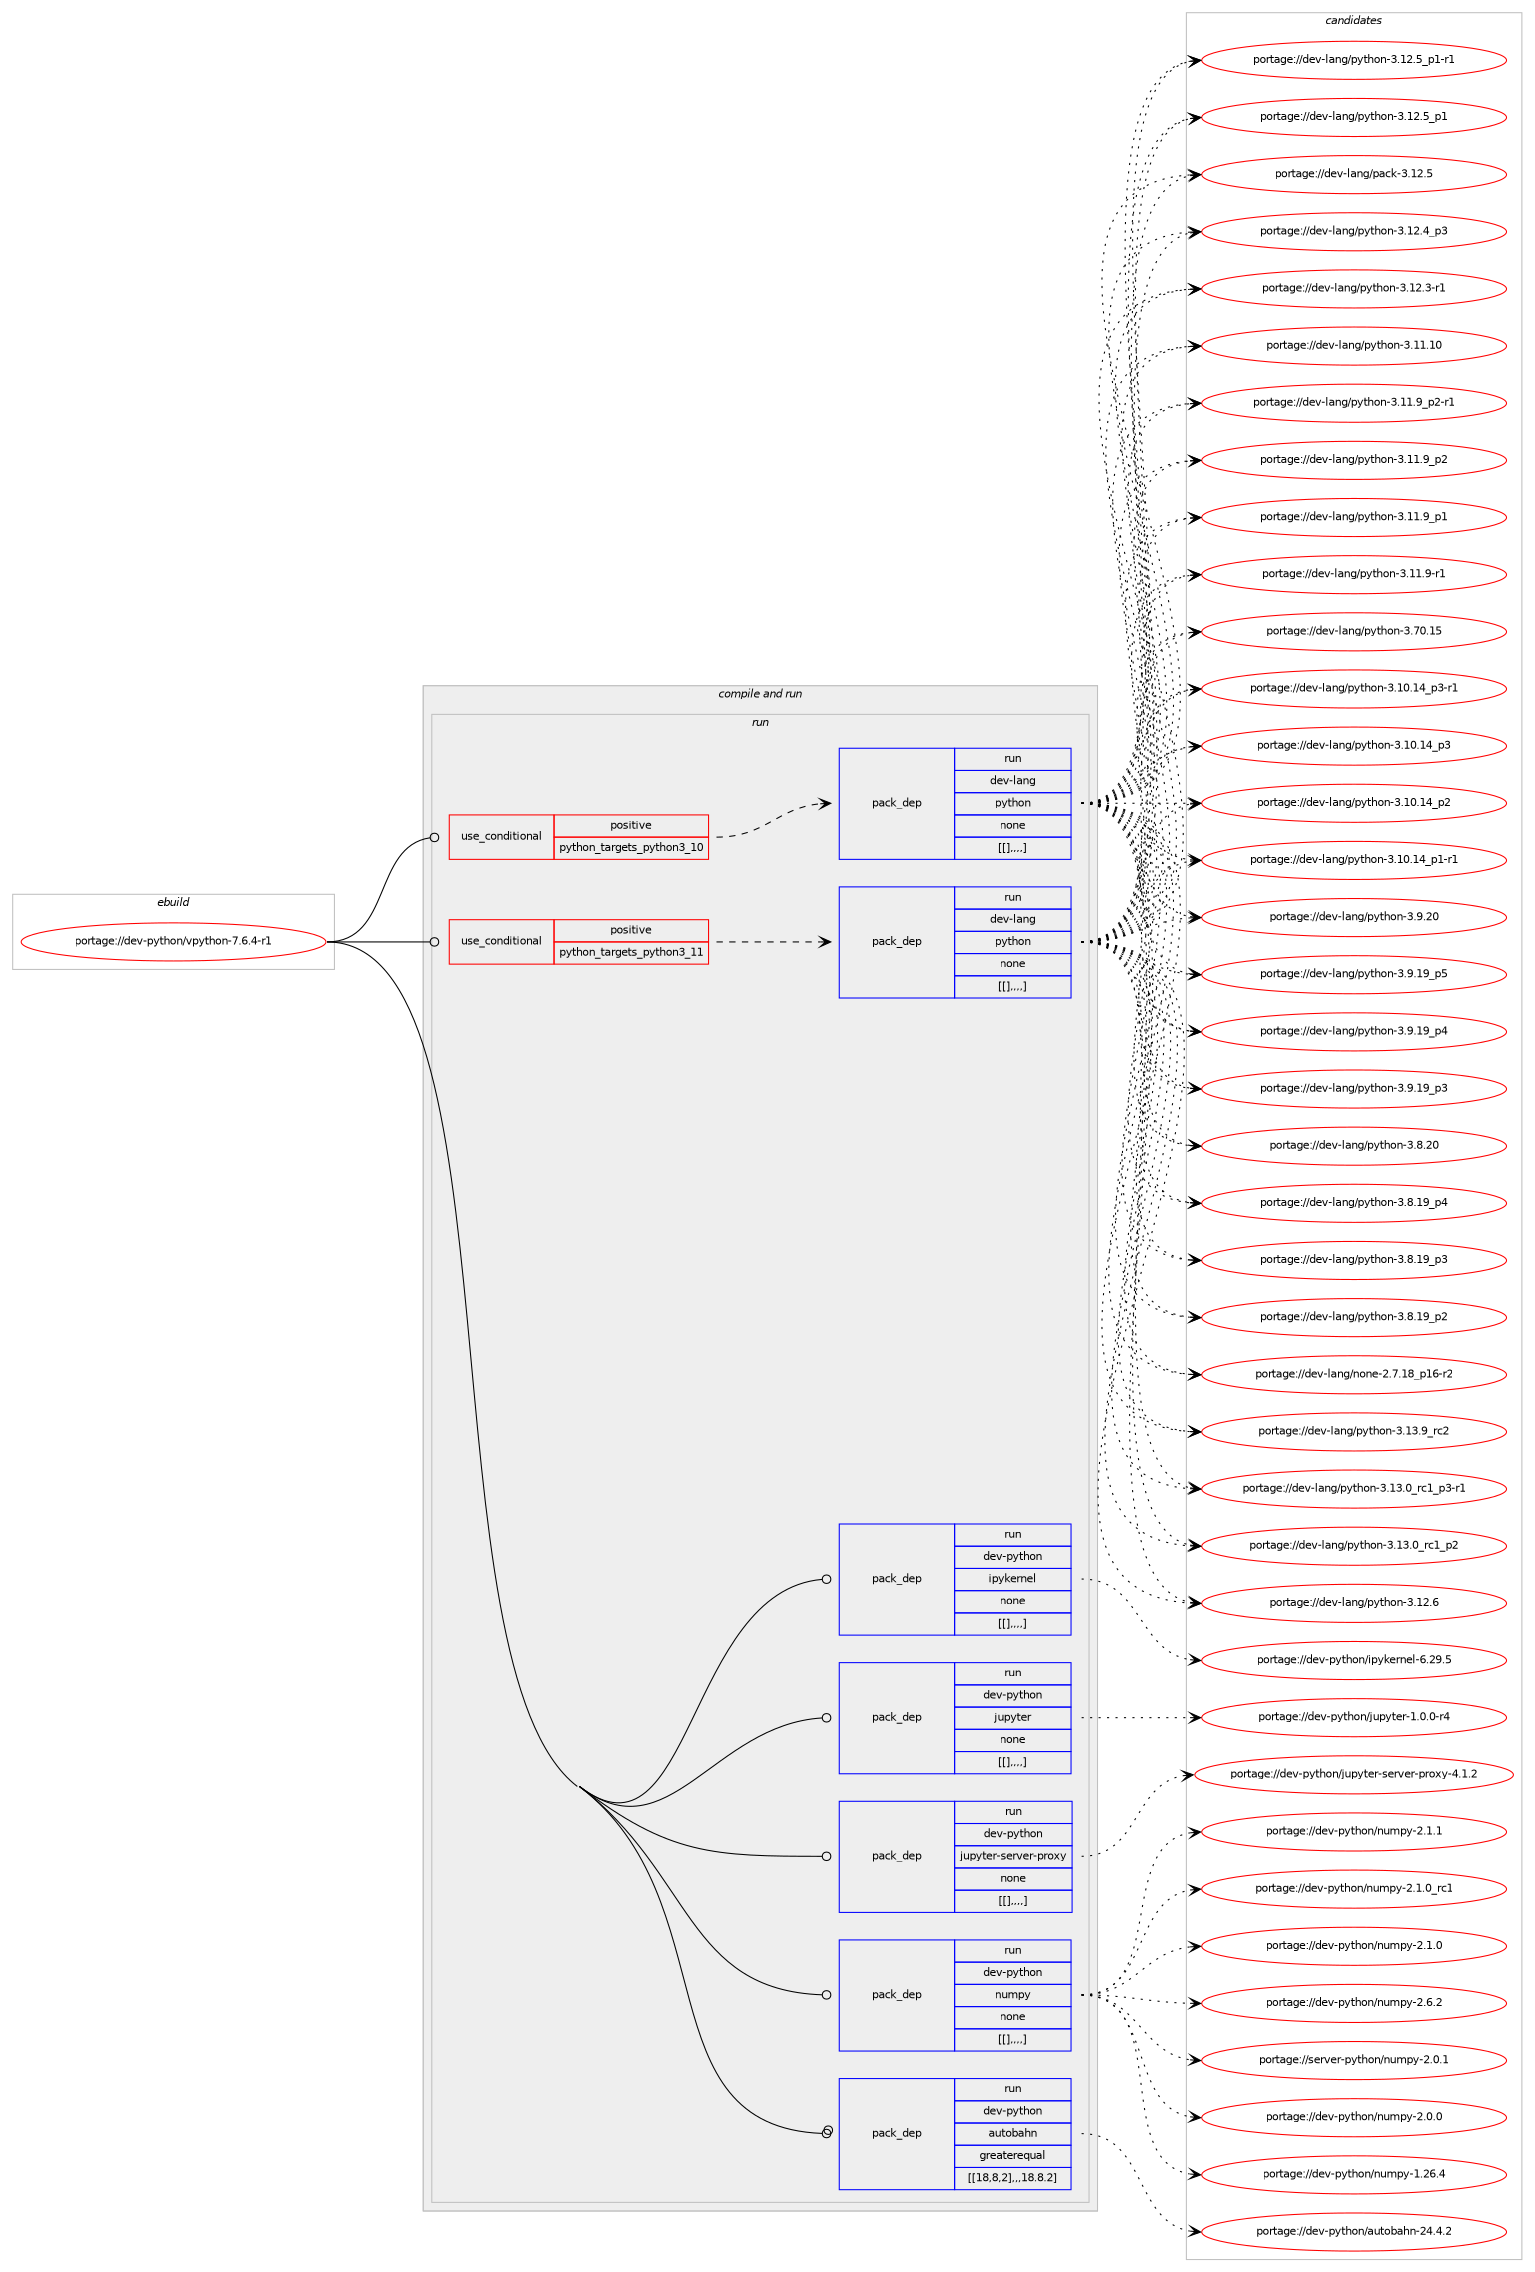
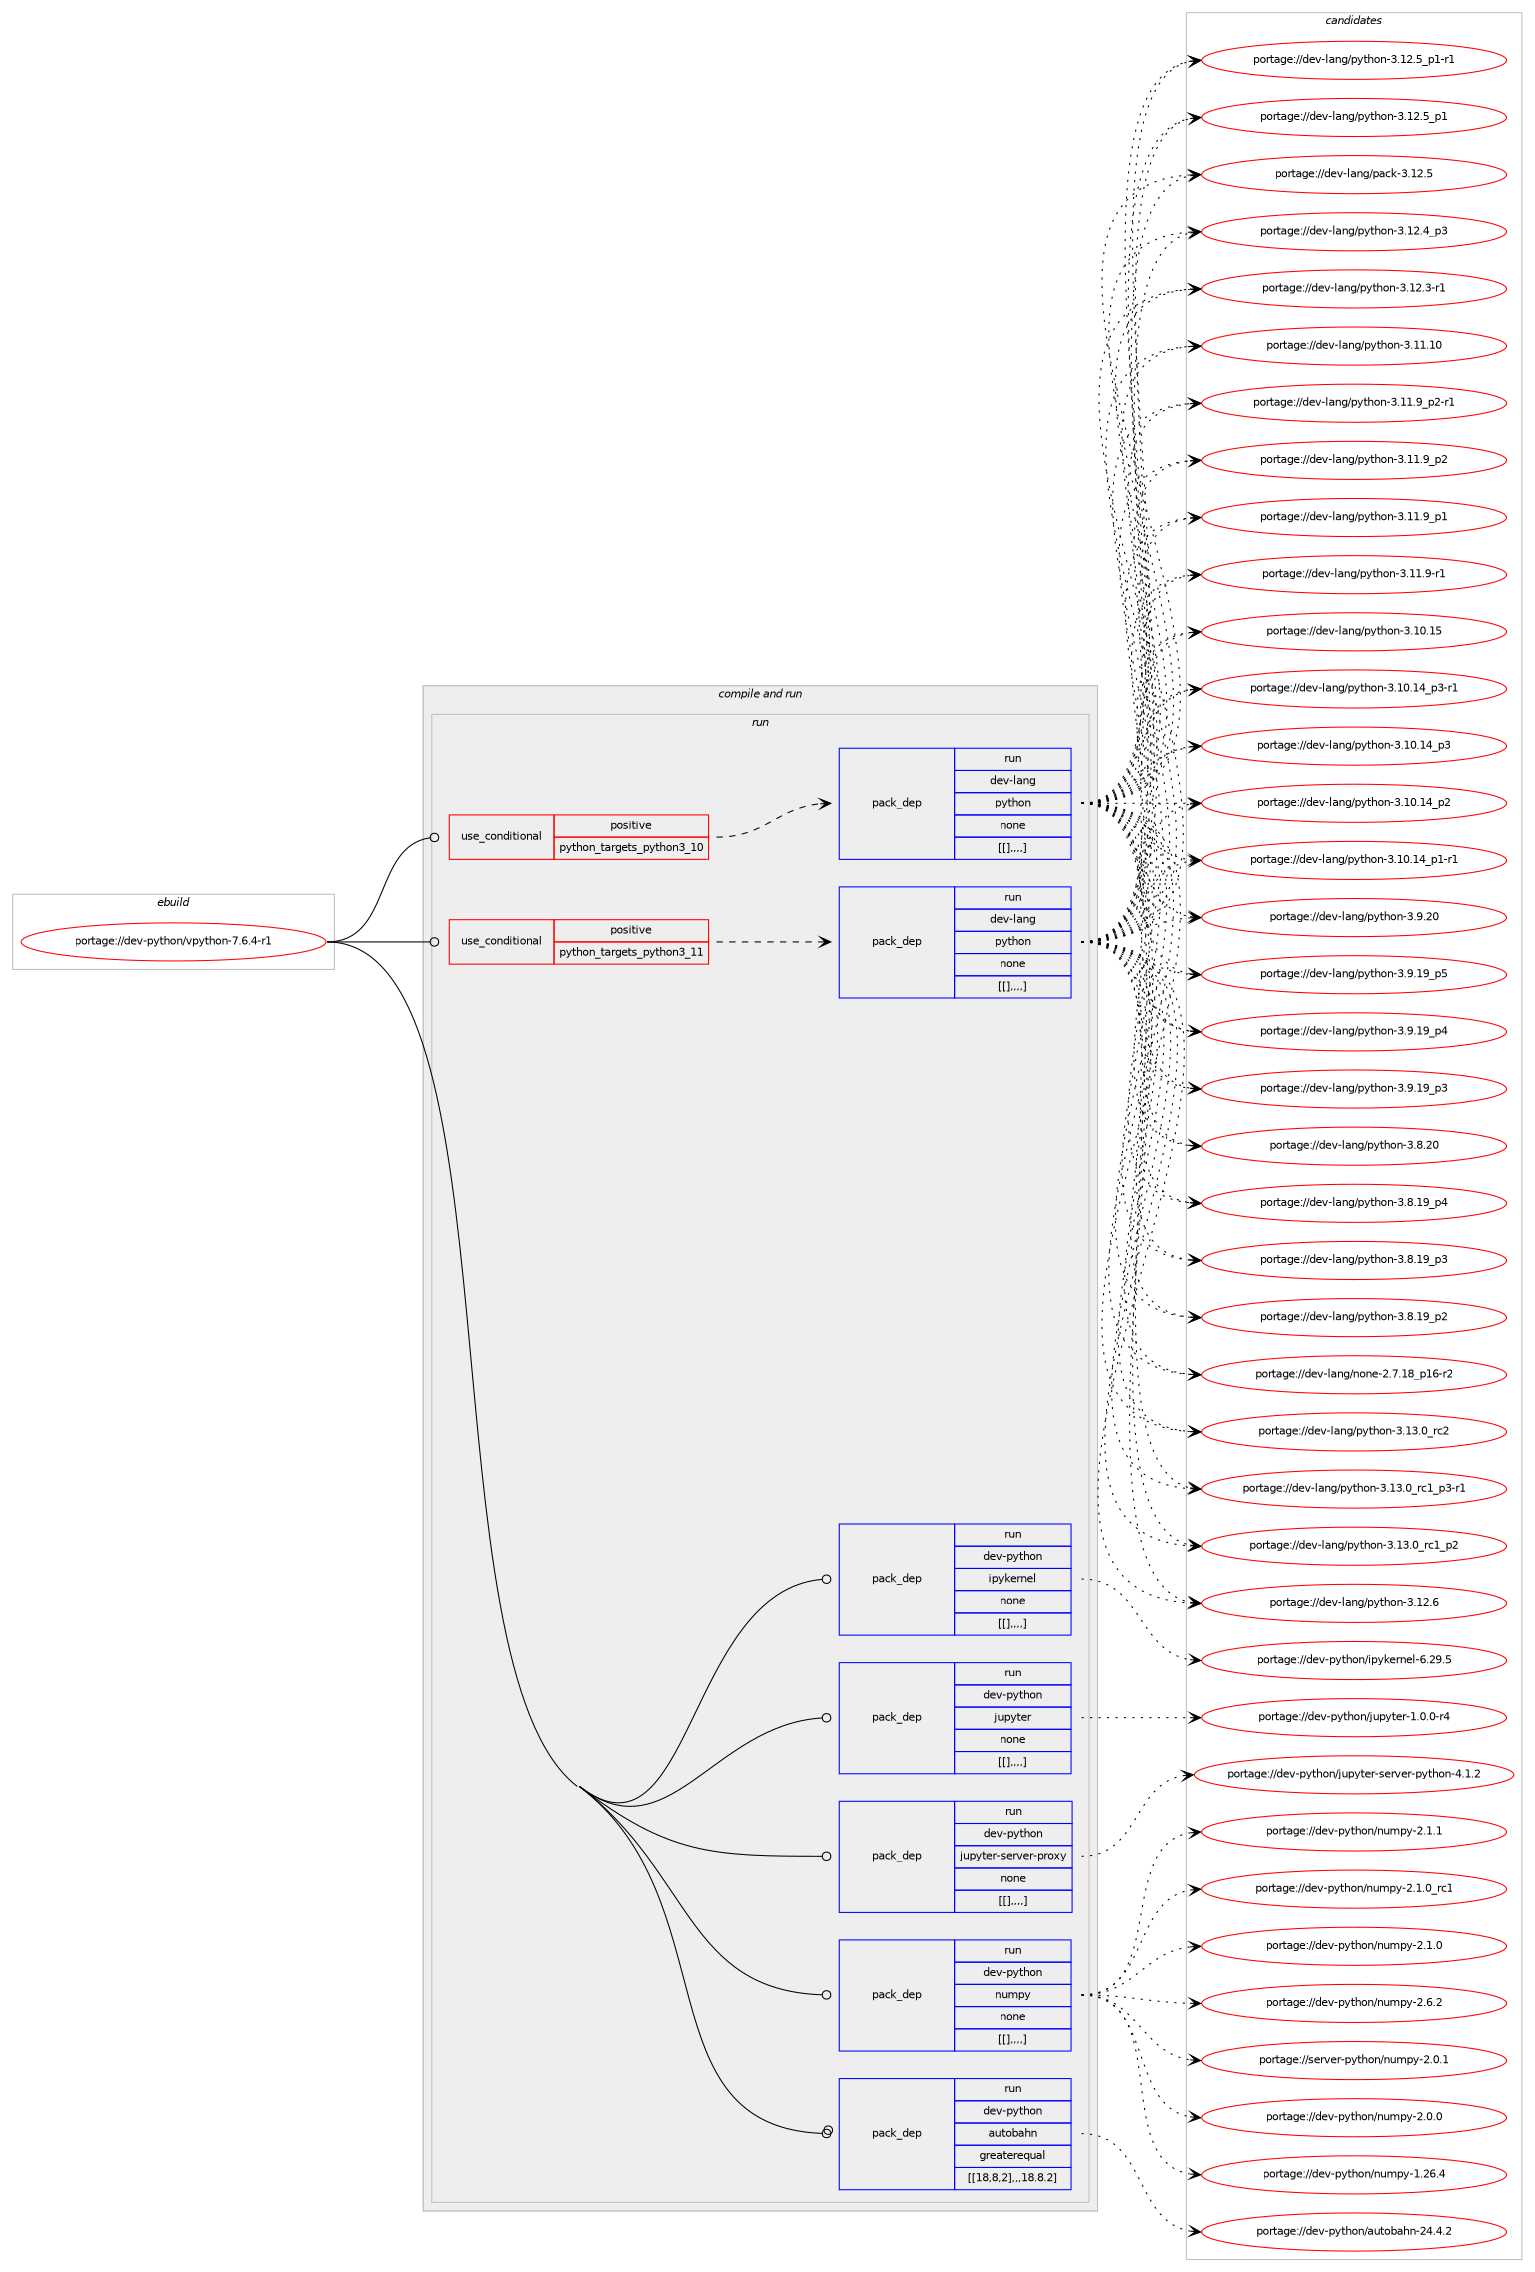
node "portage://dev-lang/python-3.70.15": label "portage://dev-lang/python-3.70.15" -> "portage://dev-lang/python-3.10.15"
node "portage://dev-lang/python-3.13.9_rc2": label "portage://dev-lang/python-3.13.9_rc2" -> "portage://dev-lang/python-3.13.0_rc2"
node "portage://dev-python/jupyter-server-proxy-4.1.2": label "portage://dev-python/jupyter-server-proxy-4.1.2" -> "portage://dev-python/jupyter-server-python-4.1.2"
